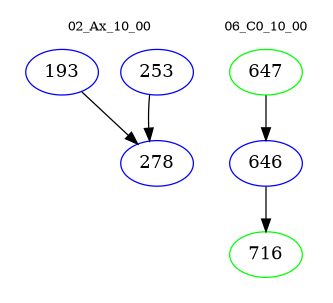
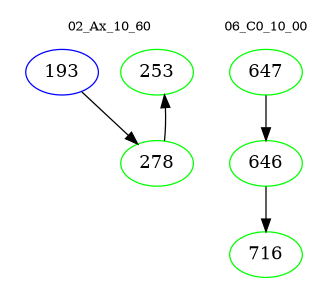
cluster "02_Ax_10_00": label "02_Ax_10_00" -> "02_Ax_10_60"
node "253": color blue -> green
edge "253" -> "278": reversed
node "278": color blue -> green
node "646": color blue -> green
